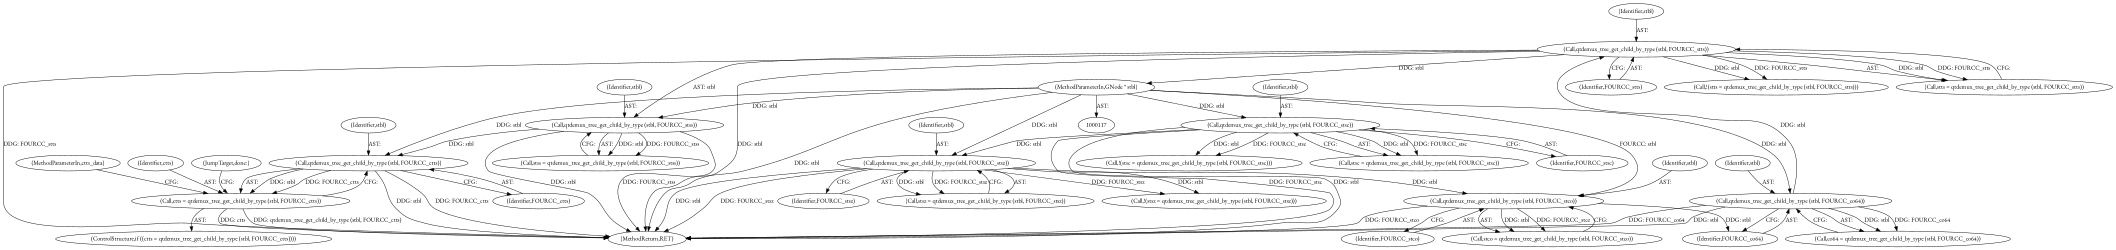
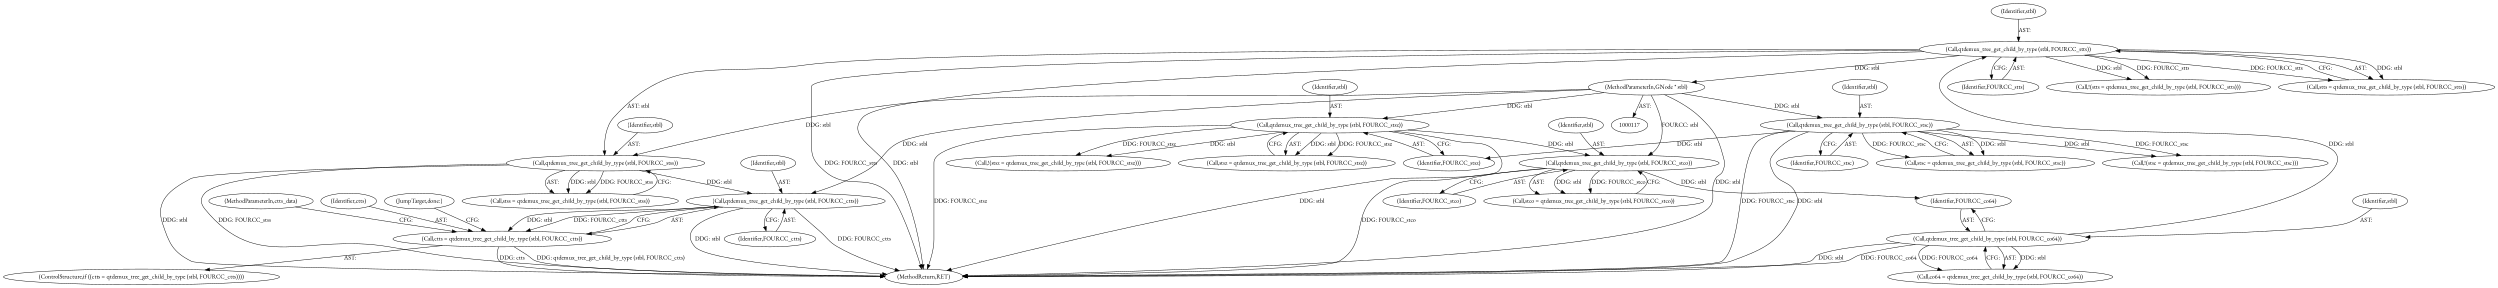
edge "(MethodParameterIn,GNode * stbl)" -> "(Call,qtdemux_tree_get_child_by_type (stbl, FOURCC_co64))": removed, label "DDG: stbl"
edge "(Call,qtdemux_tree_get_child_by_type (stbl, FOURCC_stsc))" -> "(Call,qtdemux_tree_get_child_by_type (stbl, FOURCC_stsz))": now "(Call,qtdemux_tree_get_child_by_type (stbl, FOURCC_stsc))" -> "(Identifier,FOURCC_stsz)"
